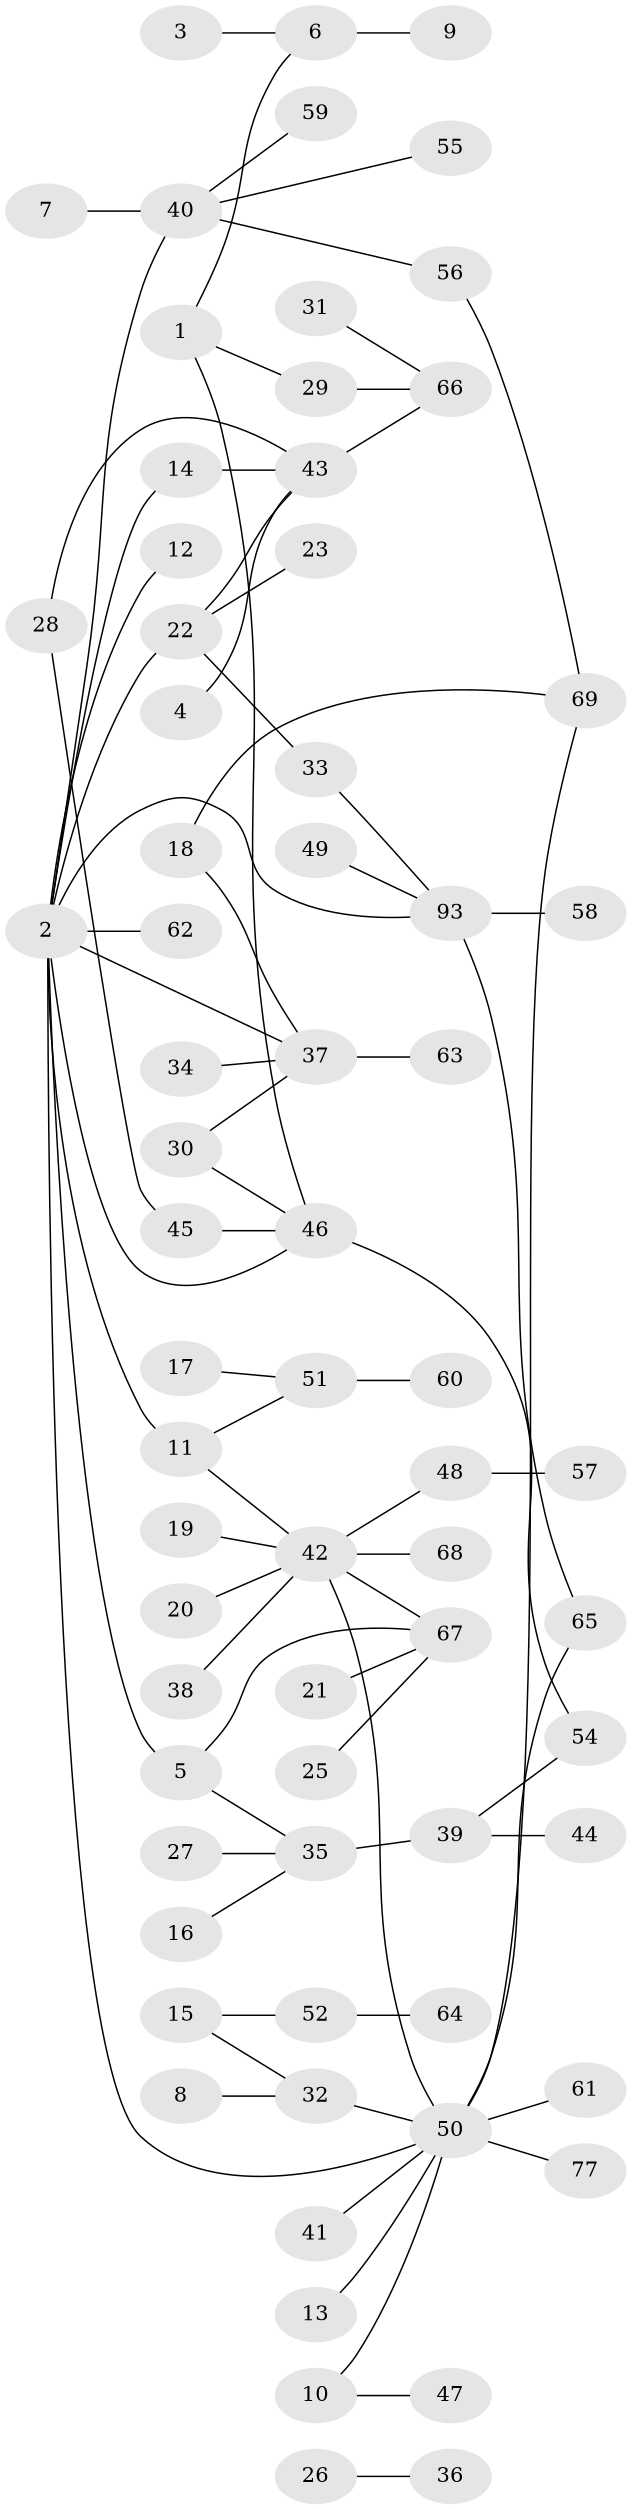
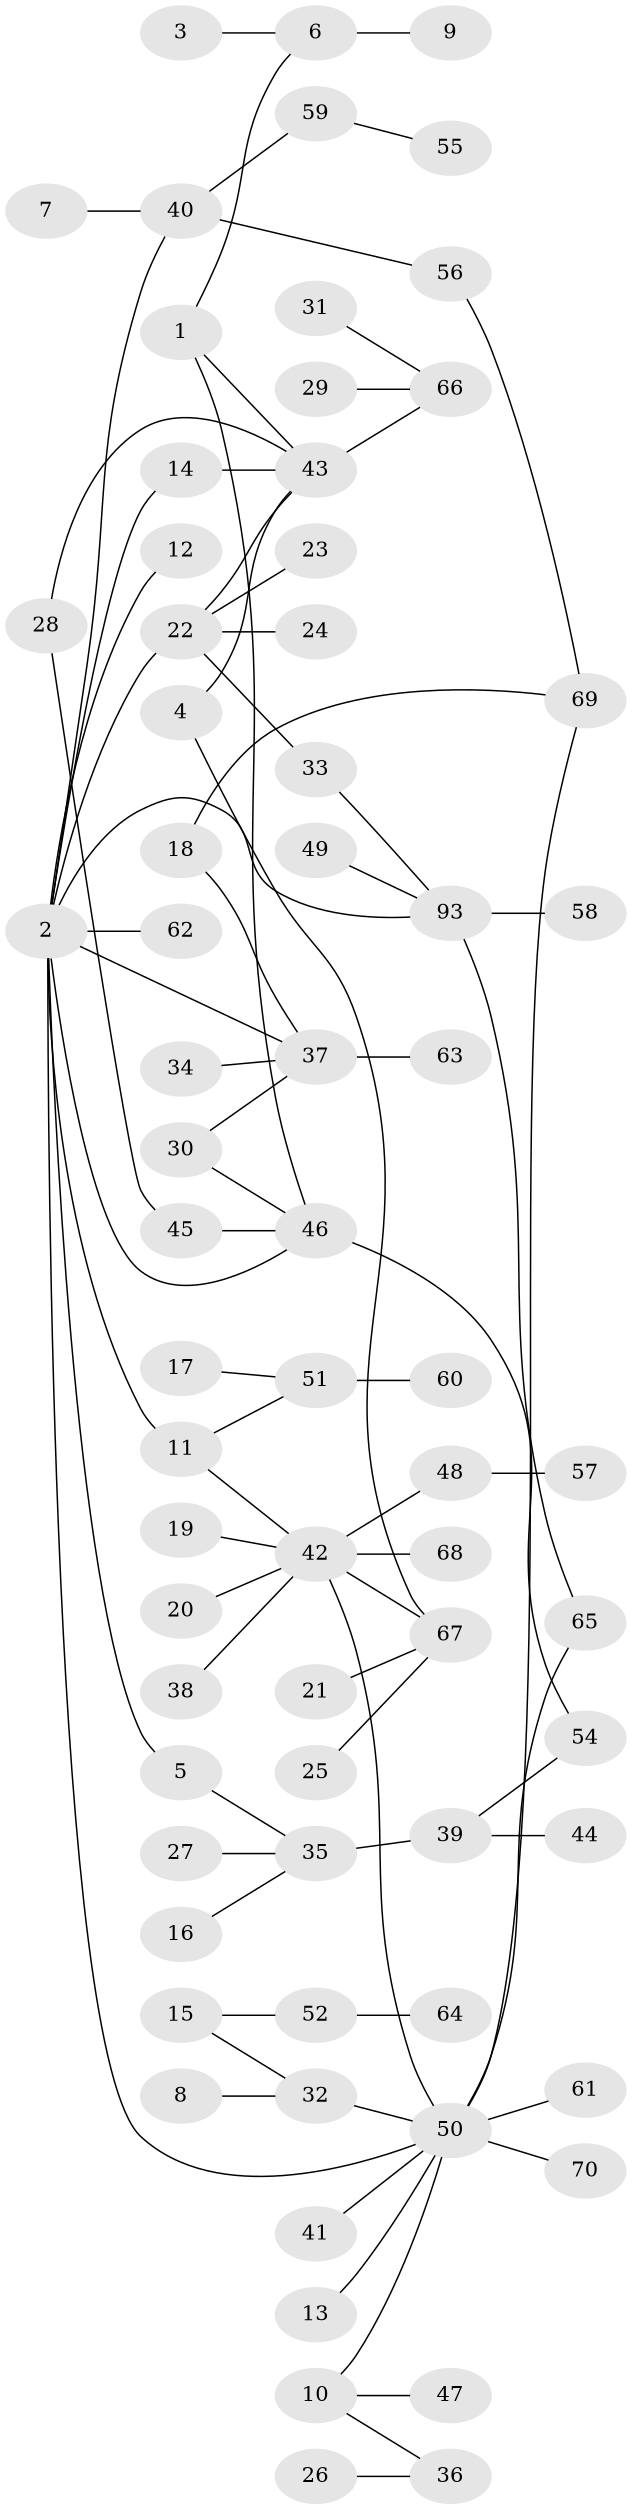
edge "55" -- "40": now "55" -- "59"
edge "1" -- "29": now "1" -- "43"
node "24": added
edge "67" -- "5": now "67" -- "4"
node "77": label "77" -> "70"
edge "10" -- "36": added
